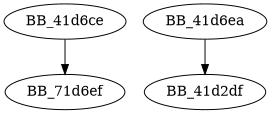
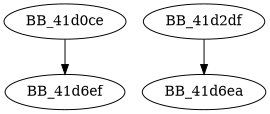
node "BB_41d6ce": label "BB_41d6ce" -> "BB_41d0ce"
edge "BB_41d6ea" -> "BB_41d2df": reversed
node "BB_71d6ef": label "BB_71d6ef" -> "BB_41d6ef"
